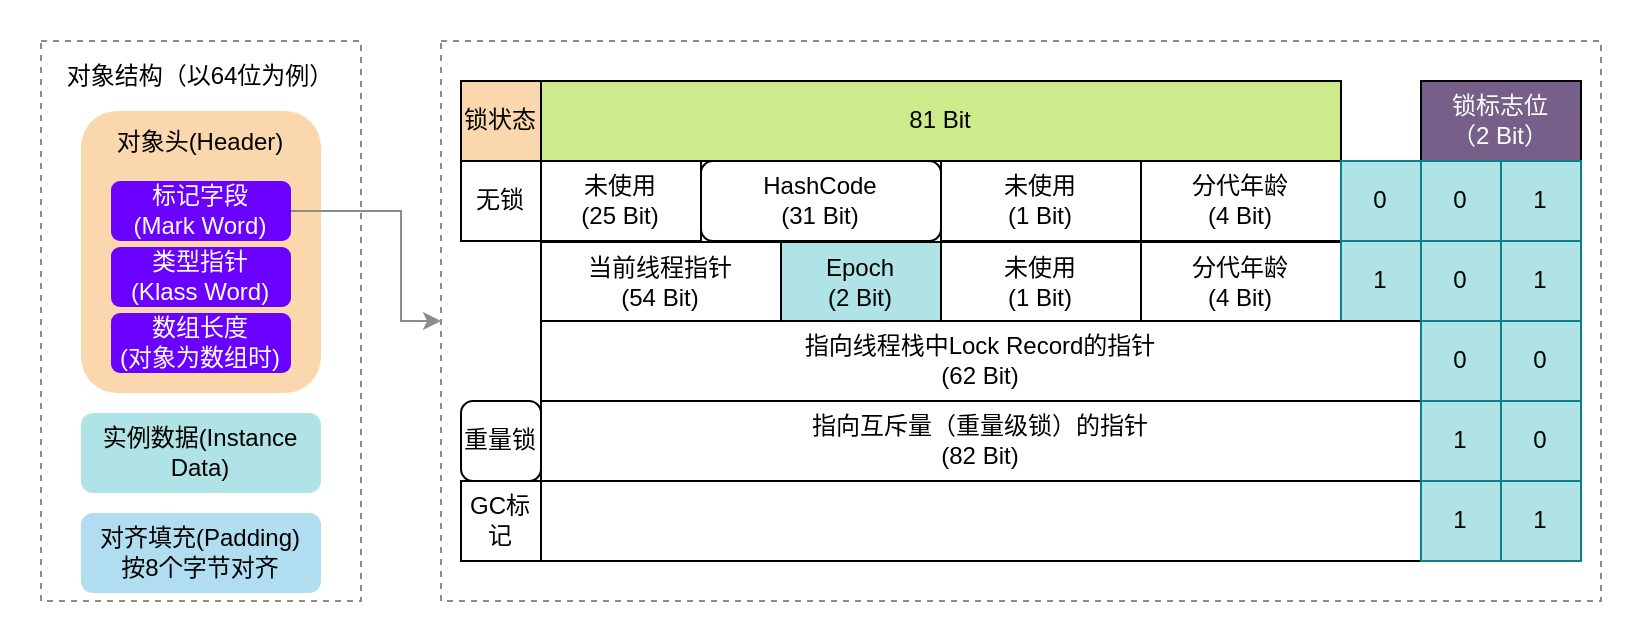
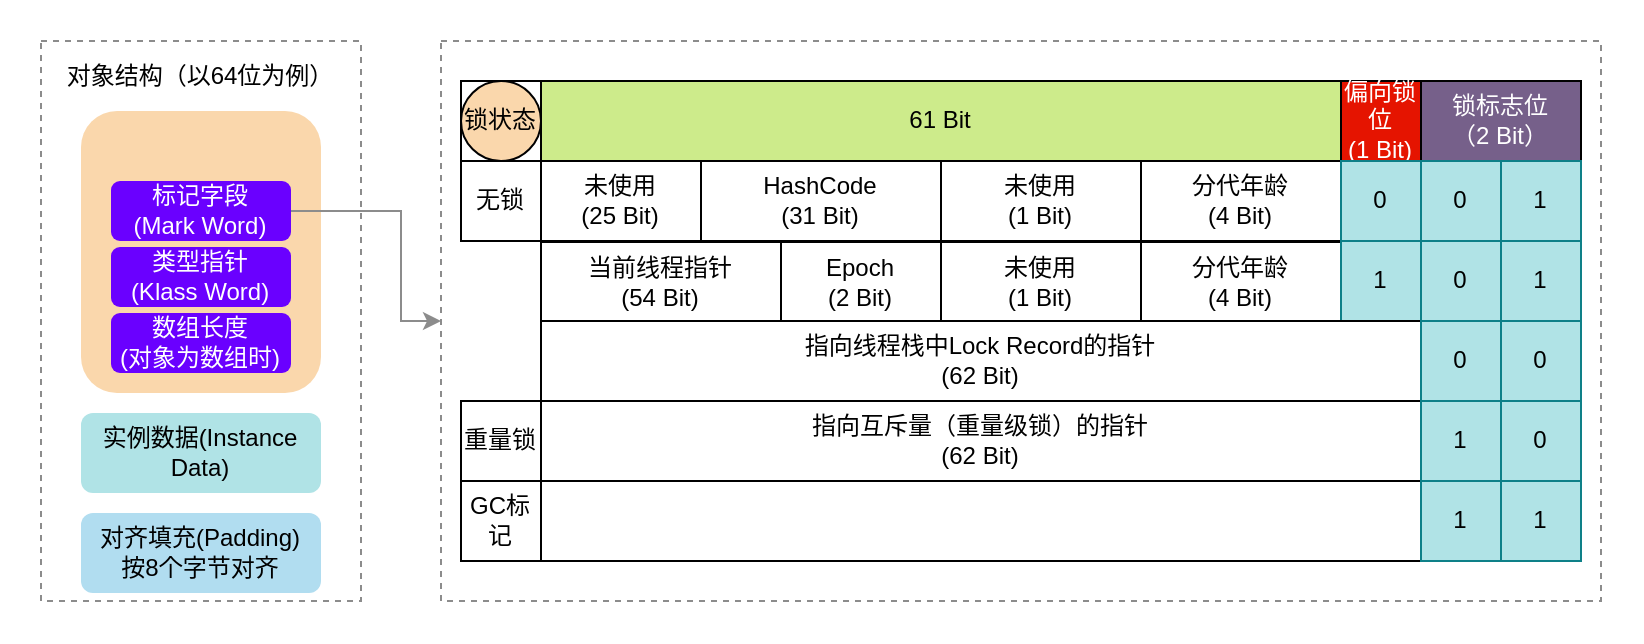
node "锁状态": shape rectangle -> ellipse
node "81 Bit": label "81 Bit" -> "61 Bit"
node "偏向锁位 (1 Bit)": added
node "对象头(Header)": removed
node "HashCode (31 Bit)": shape rounded rectangle -> rectangle
node "Epoch (2 Bit)": fillcolor #b0e3e6 -> #ffffff
node "重量锁": shape rounded rectangle -> rectangle
node "指向互斥量（重量级锁）的指针 (82 Bit)": label "指向互斥量（重量级锁）的指针 (82 Bit)" -> "指向互斥量（重量级锁）的指针 (62 Bit)"
